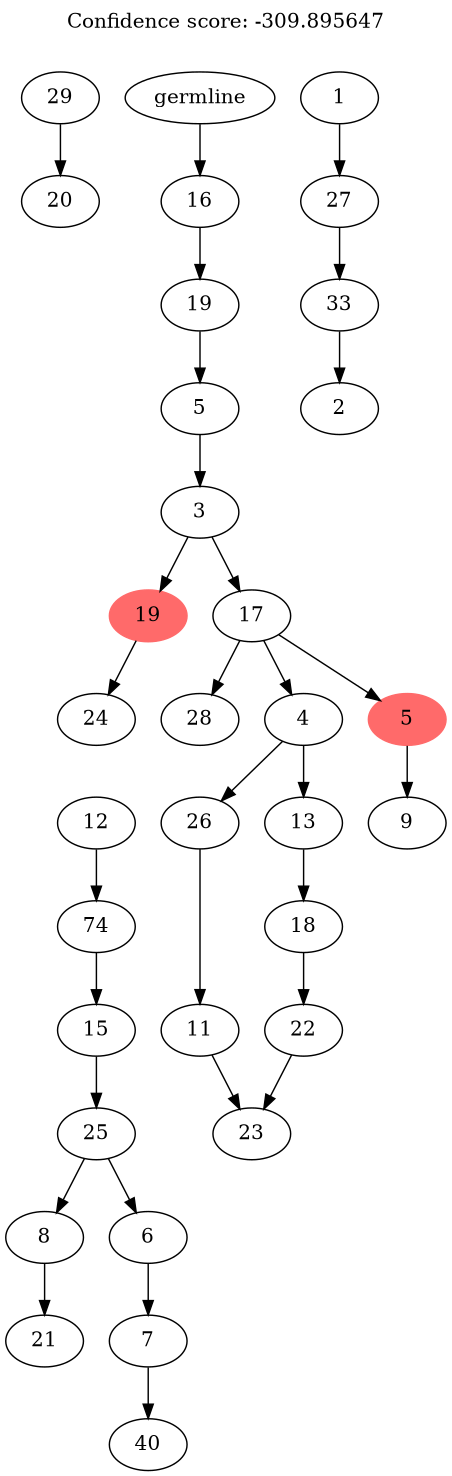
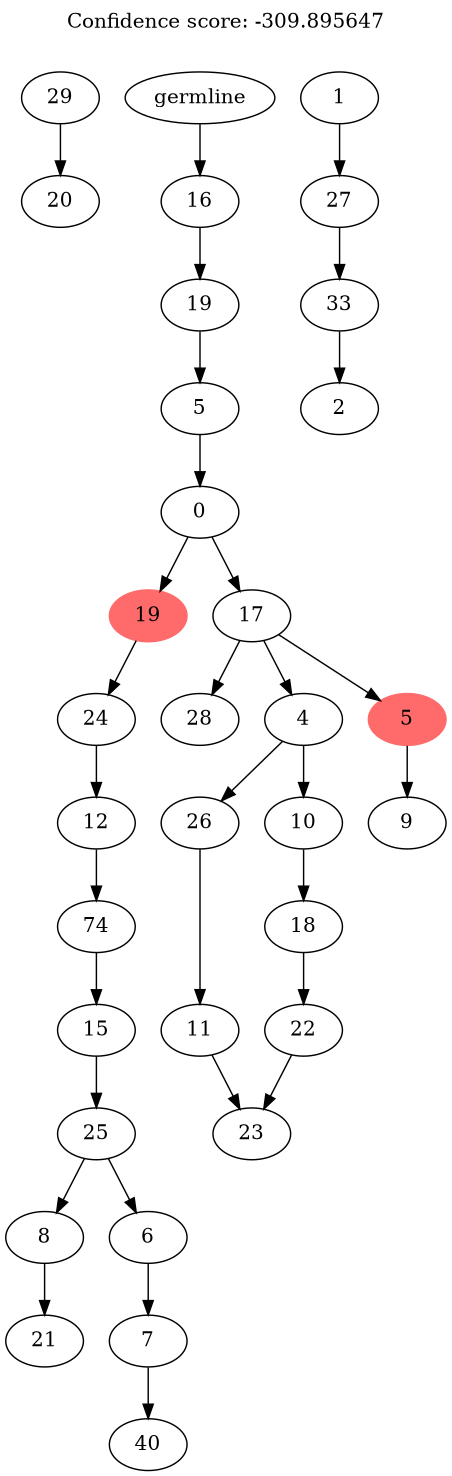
node "3": label "3" -> "0"
edge "24" -> "12": added
node "13": label "13" -> "10"
